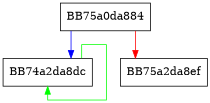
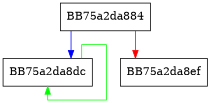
node "BB75a0da884": label "BB75a0da884" -> "BB75a2da884"
node "BB74a2da8dc": label "BB74a2da8dc" -> "BB75a2da8dc"
